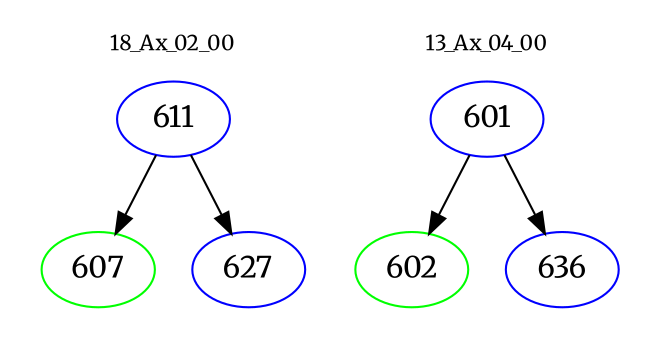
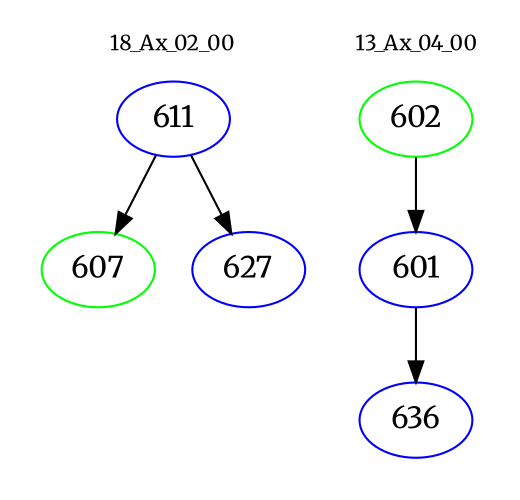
edge "601" -> "602": reversed
